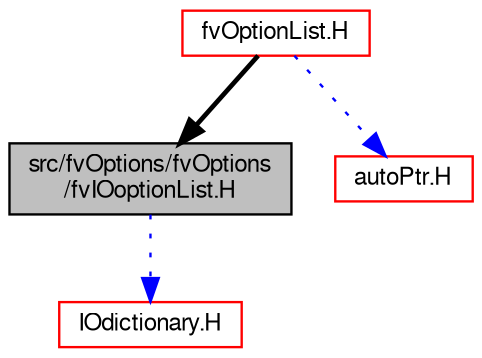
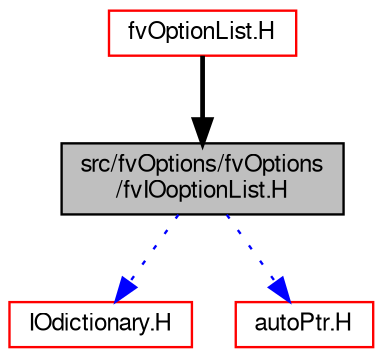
edge "fvOptionList.H" -> "autoPtr.H": now "src/fvOptions/fvOptions /fvIOoptionList.H" -> "autoPtr.H"
